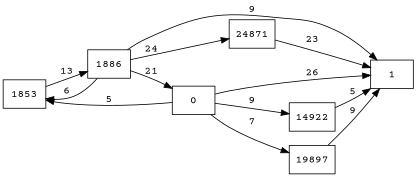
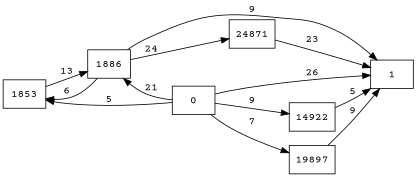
edge "1886" -> "0": reversed
